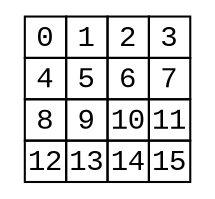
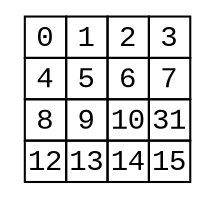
node "0": text "11" -> "31"
